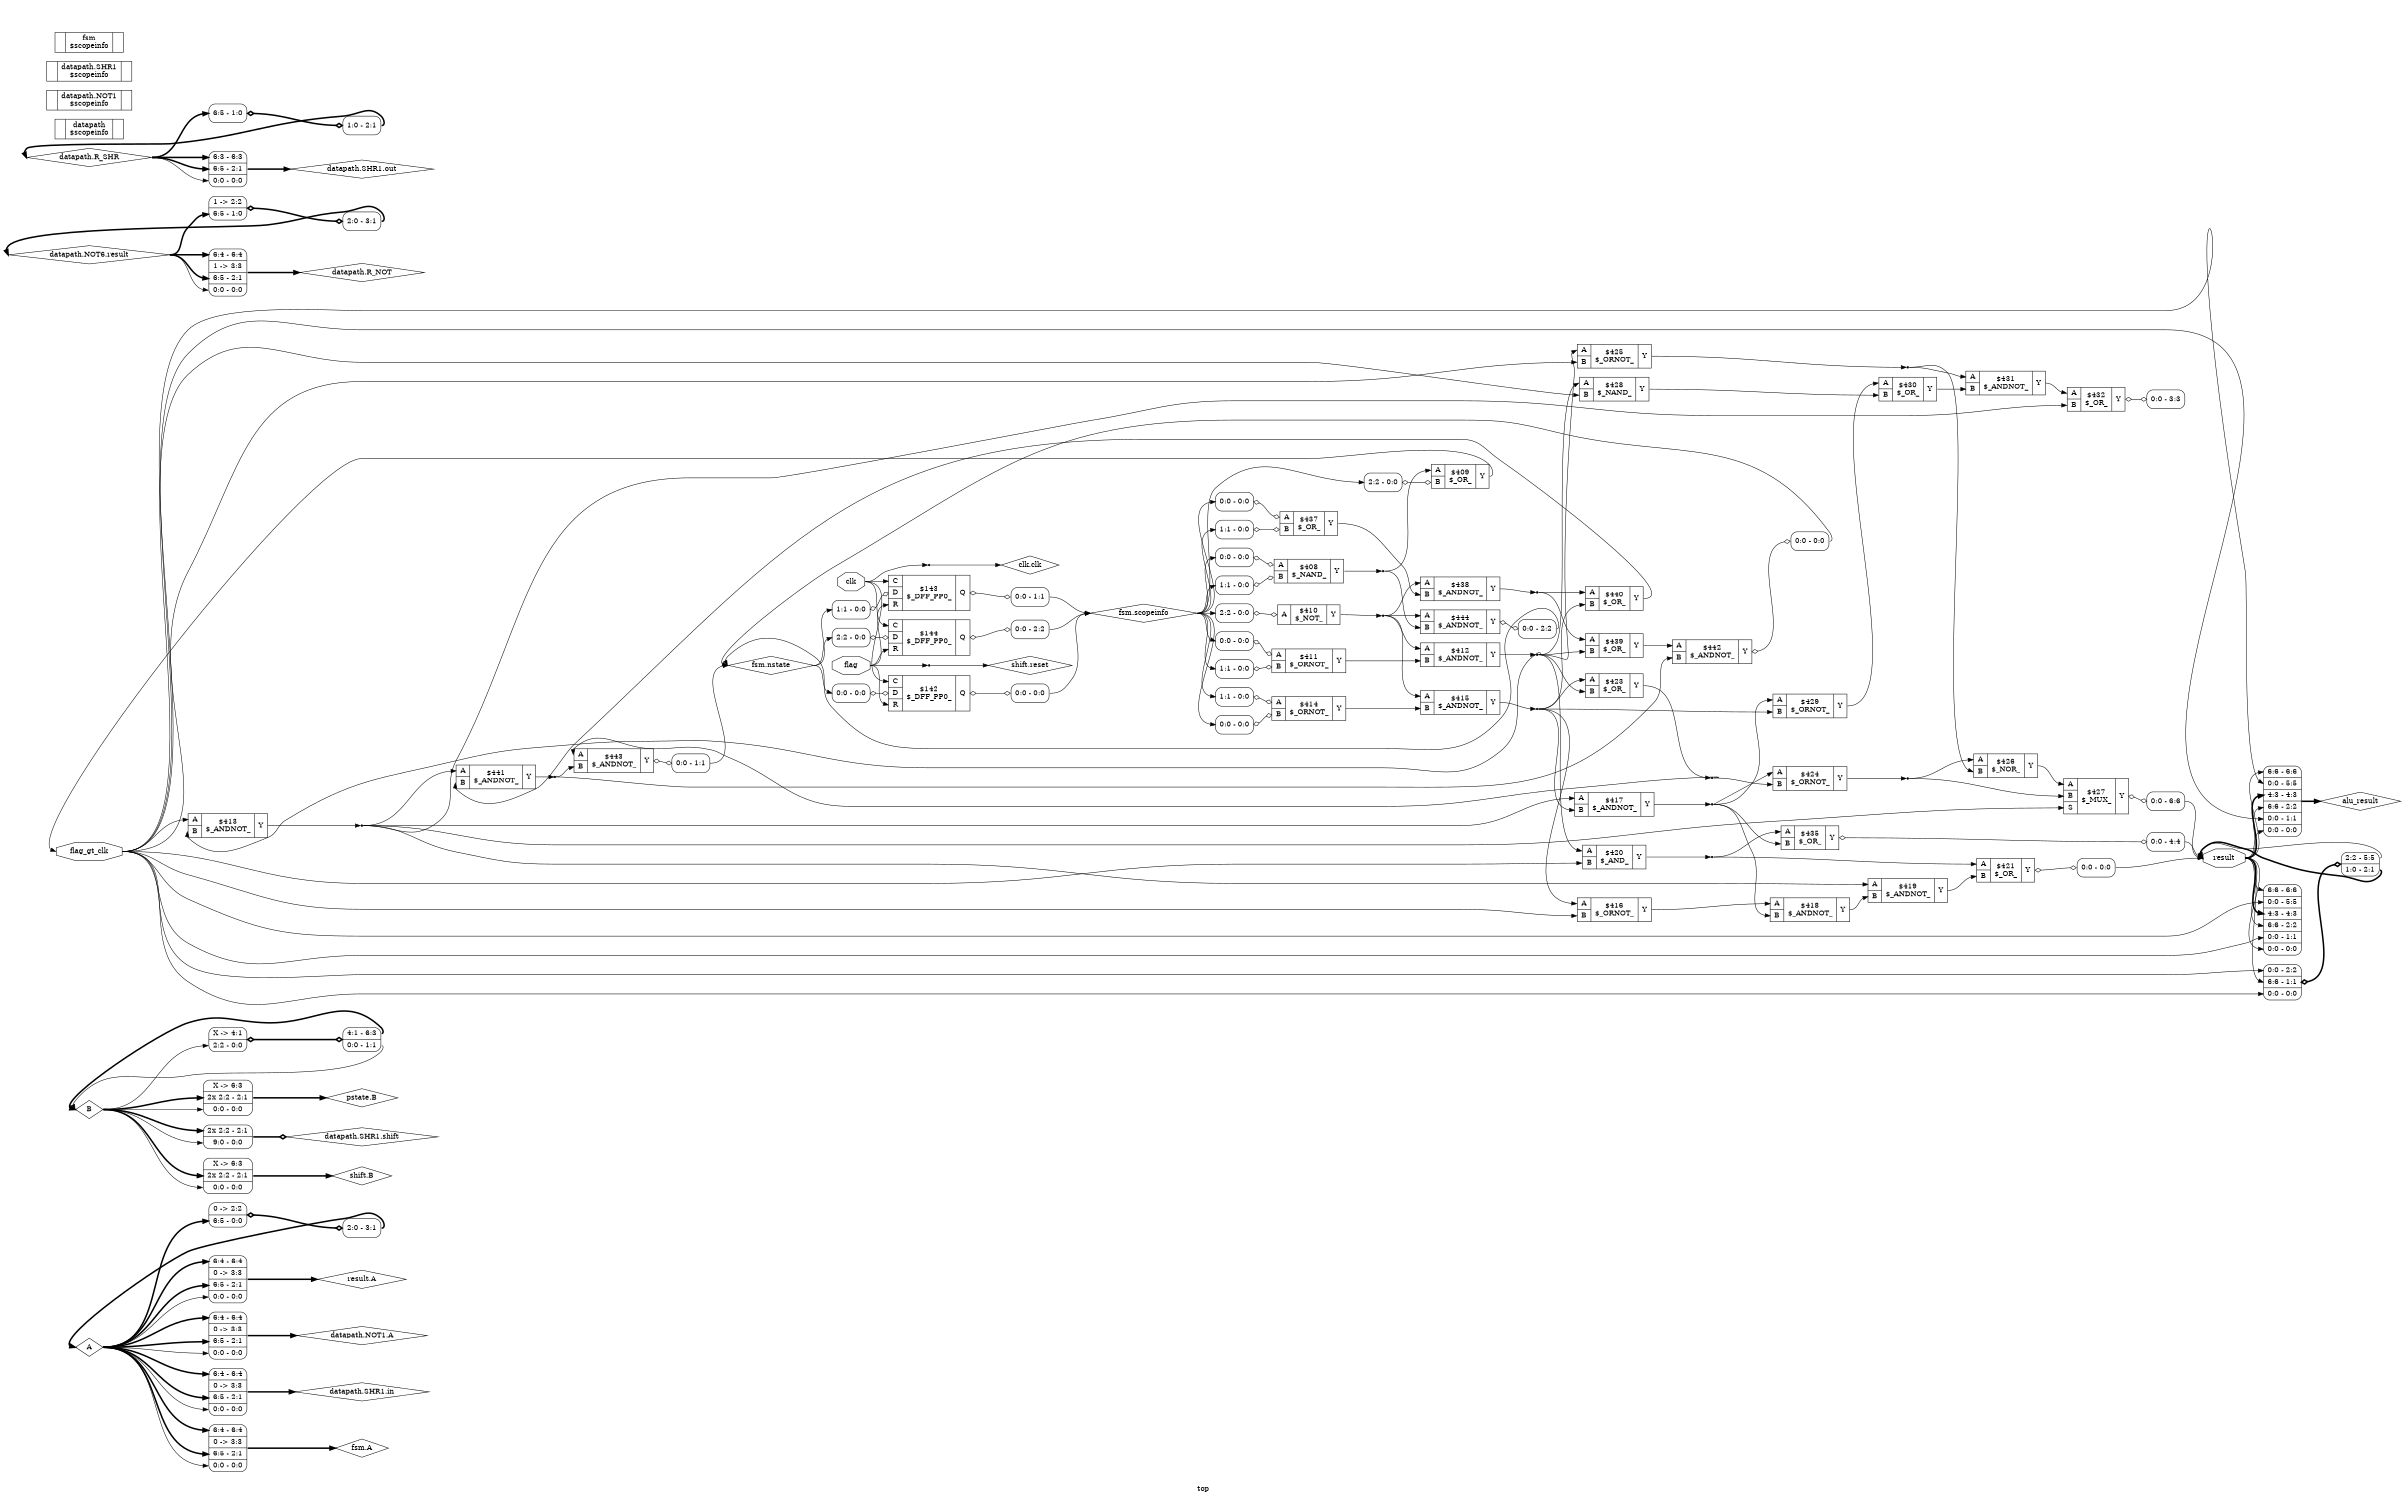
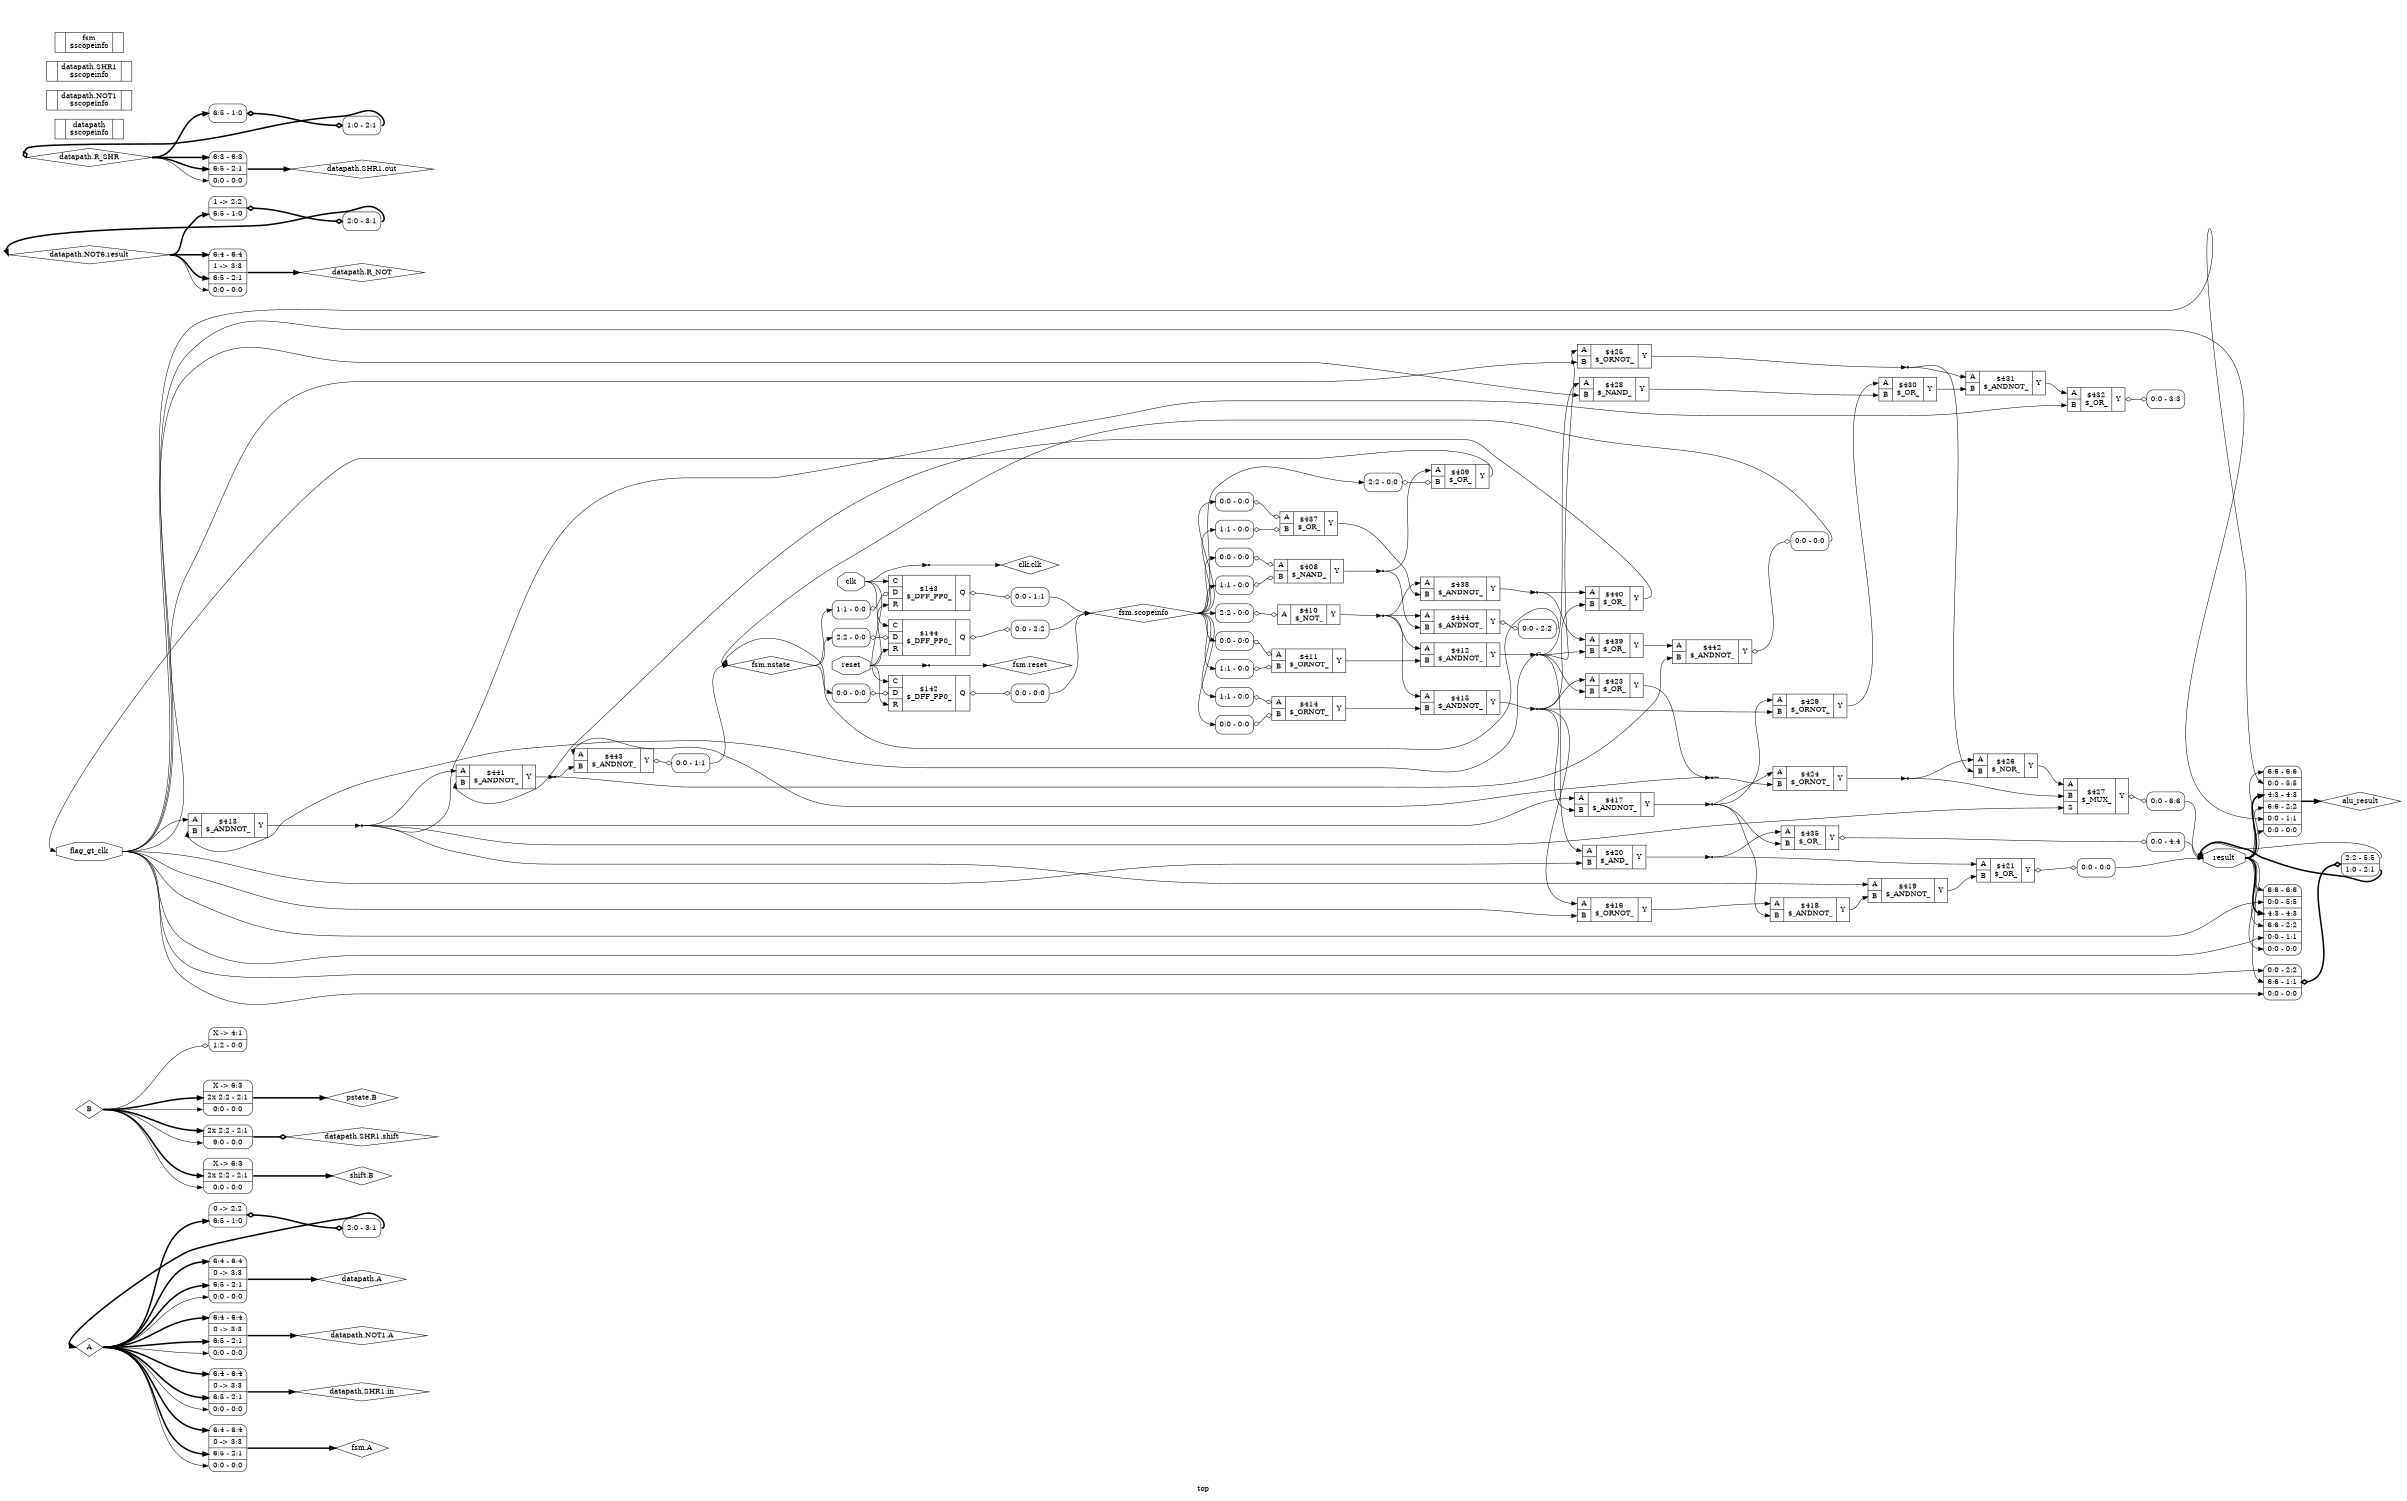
edge "1:0 - 2:1" -> "datapath.R_SHR": arrowhead normal -> odiamond
node "flag": label "flag" -> "reset"
node "shift.reset": label "shift.reset" -> "fsm.reset"
node "4:1 - 6:3": removed
node "X -> 4:1": text "2:2 - 0:0" -> "1:2 - 0:0"
edge "B" -> "X -> 4:1": arrowhead normal -> odiamond
node "0 -> 2:2": text "6:5 - 0:0" -> "6:5 - 1:0"
node "result.A": label "result.A" -> "datapath.A"
